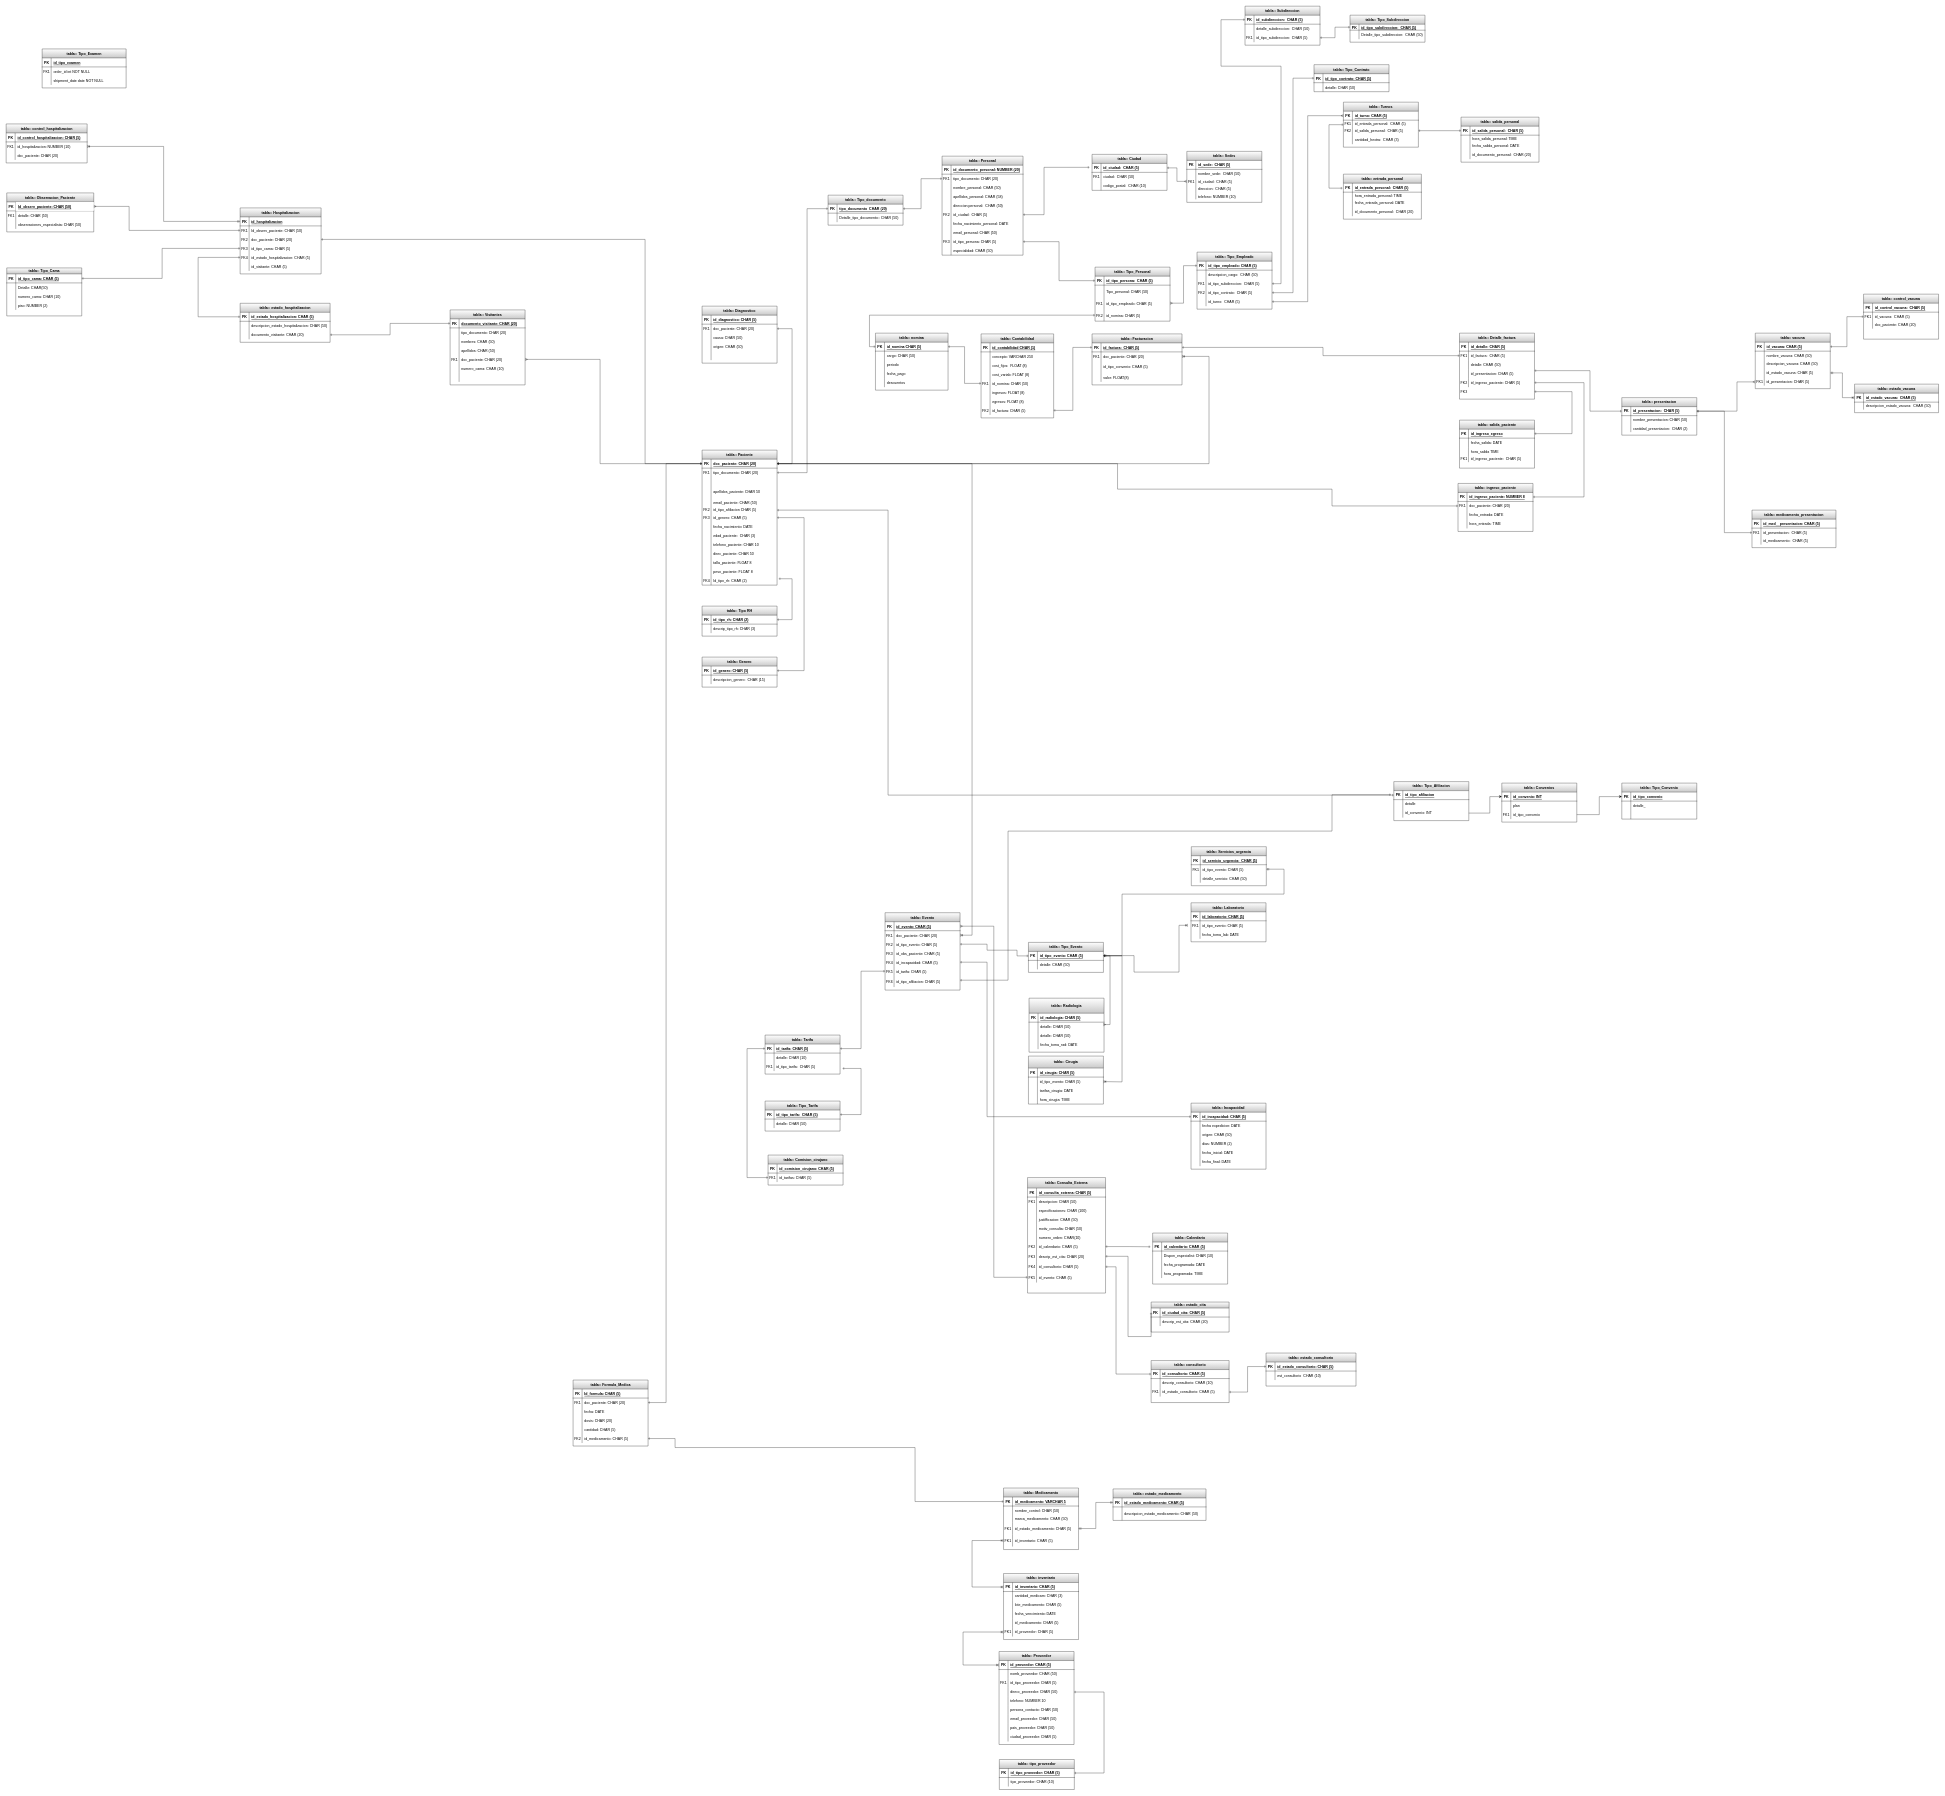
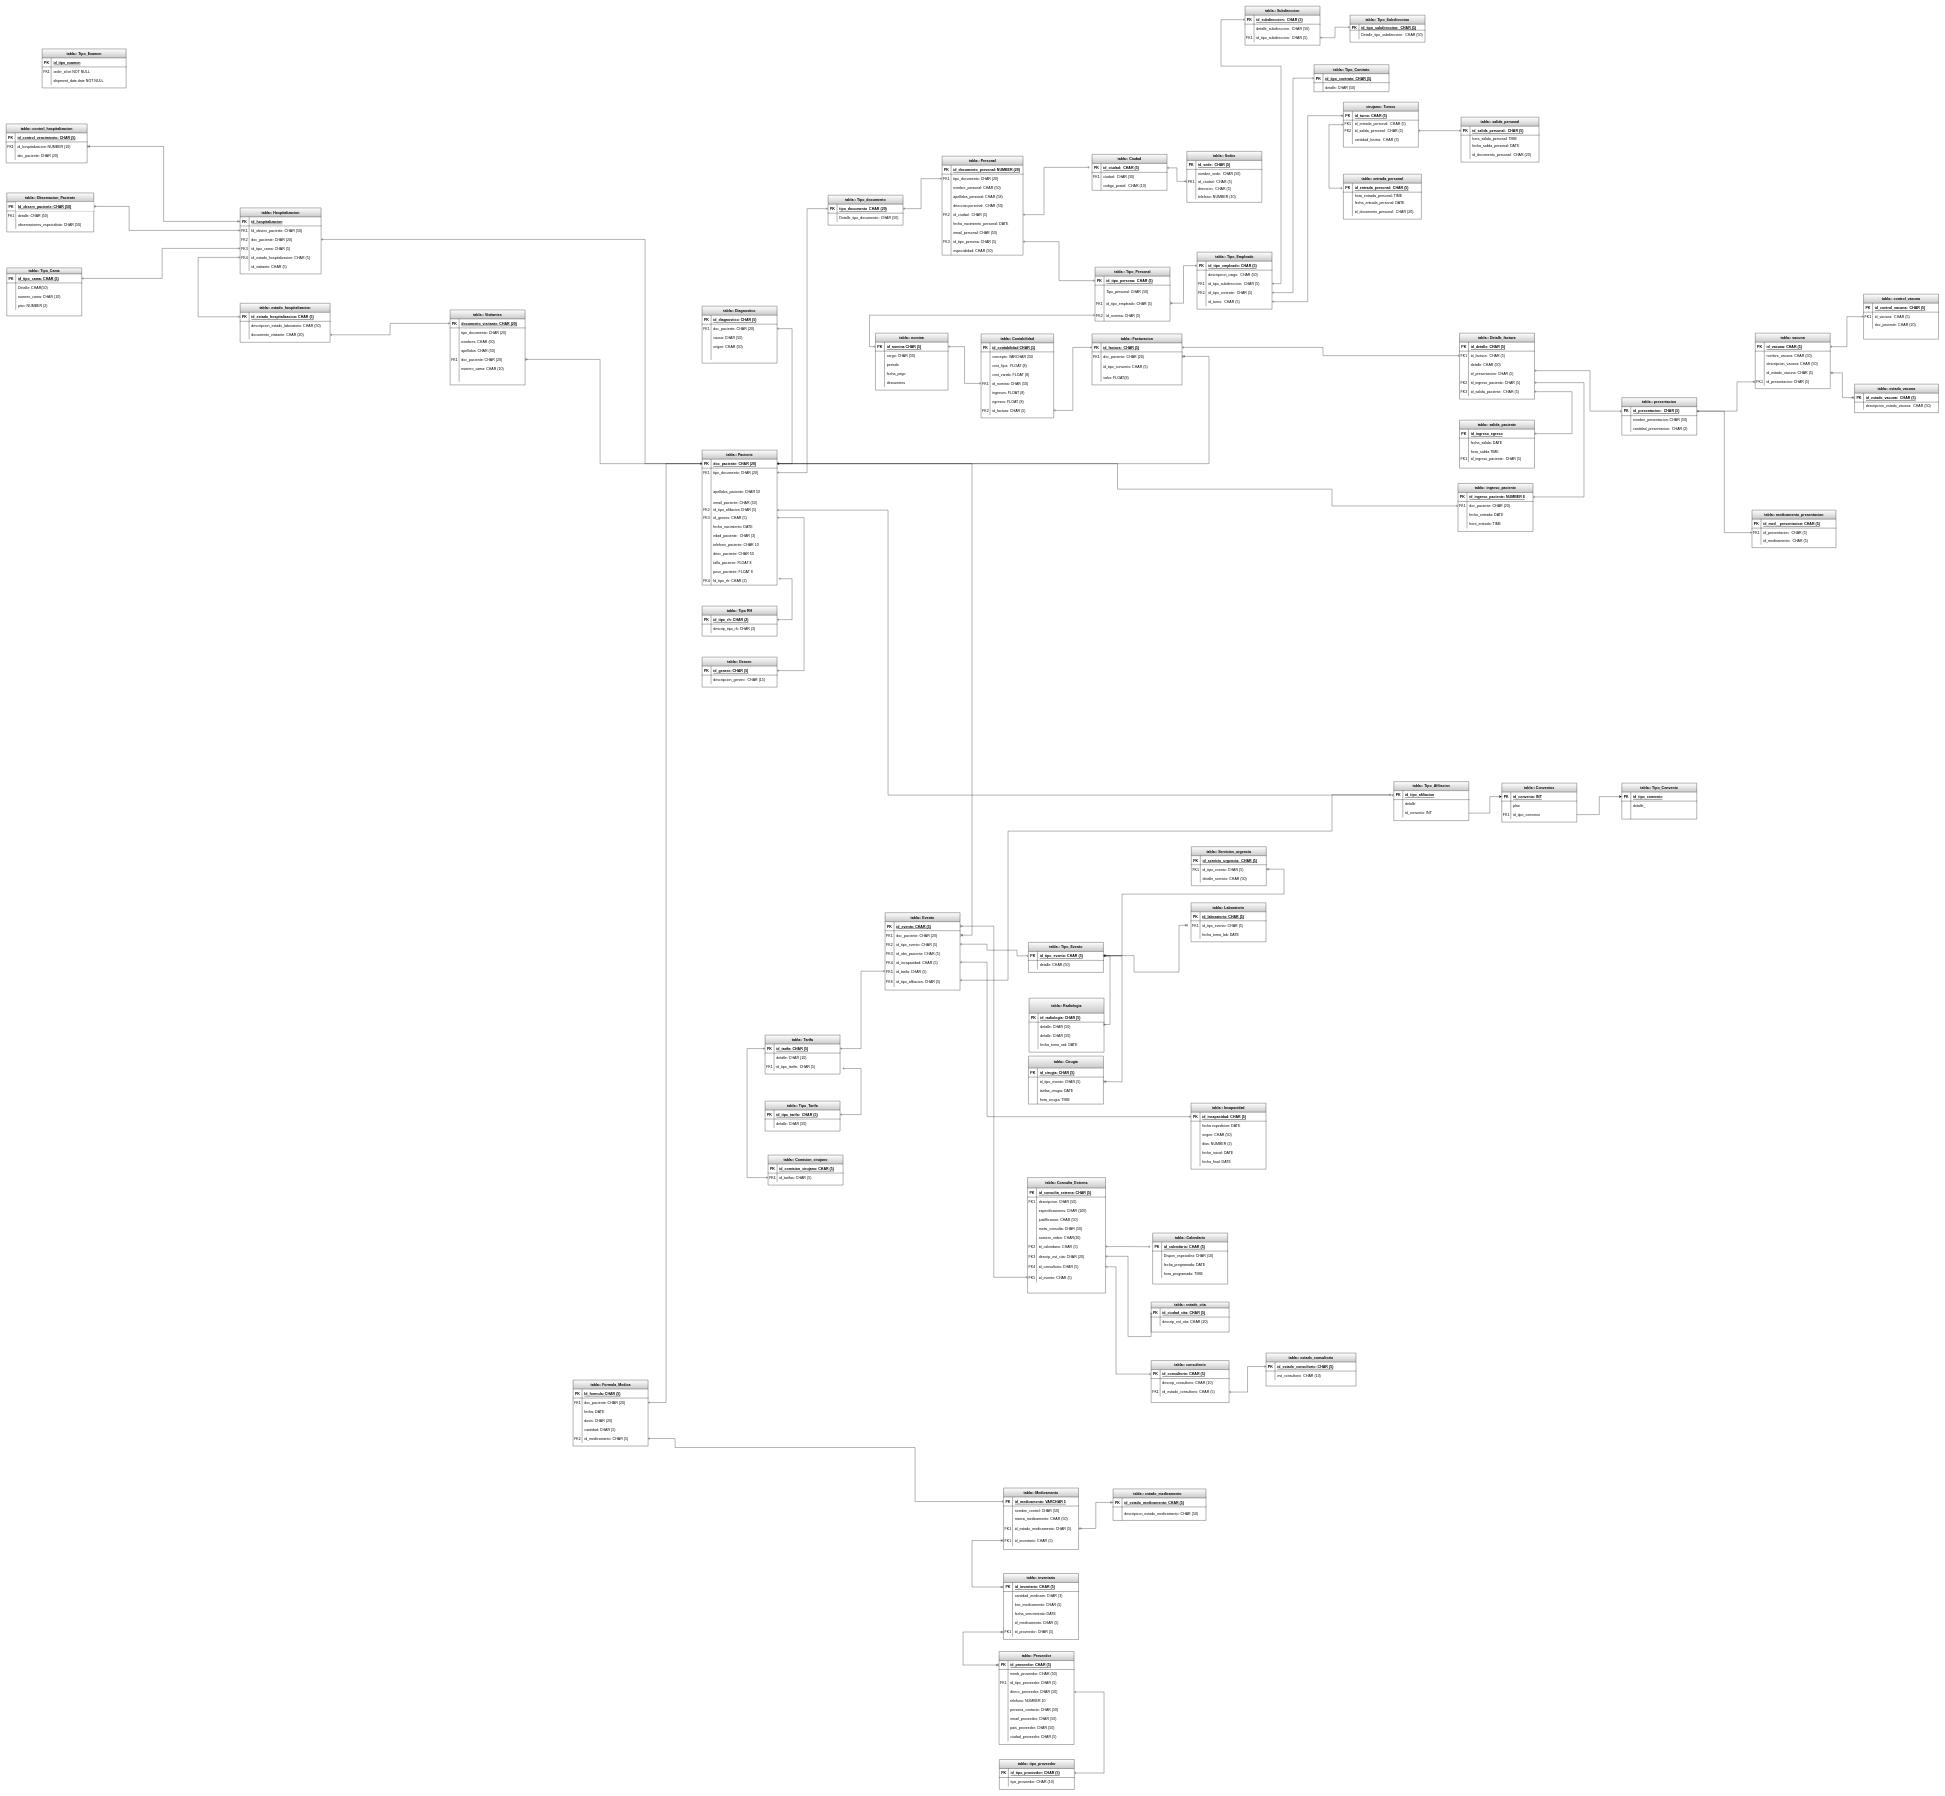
node "tabla:: Turnos": label "tabla:: Turnos" -> "cirujano:: Turnos"
node "id_control_hospitalizacion: CHAR (5)": label "id_control_hospitalizacion: CHAR (5)" -> "id_control_vencimiento: CHAR (5)"
node "descripcion_estado_hospitalizacion: CHAR (50)": label "descripcion_estado_hospitalizacion: CHAR (50)" -> "descripcion_estado_laboratorio: CHAR (50)"
node "id_salida_paciente: CHAR (5)": added
